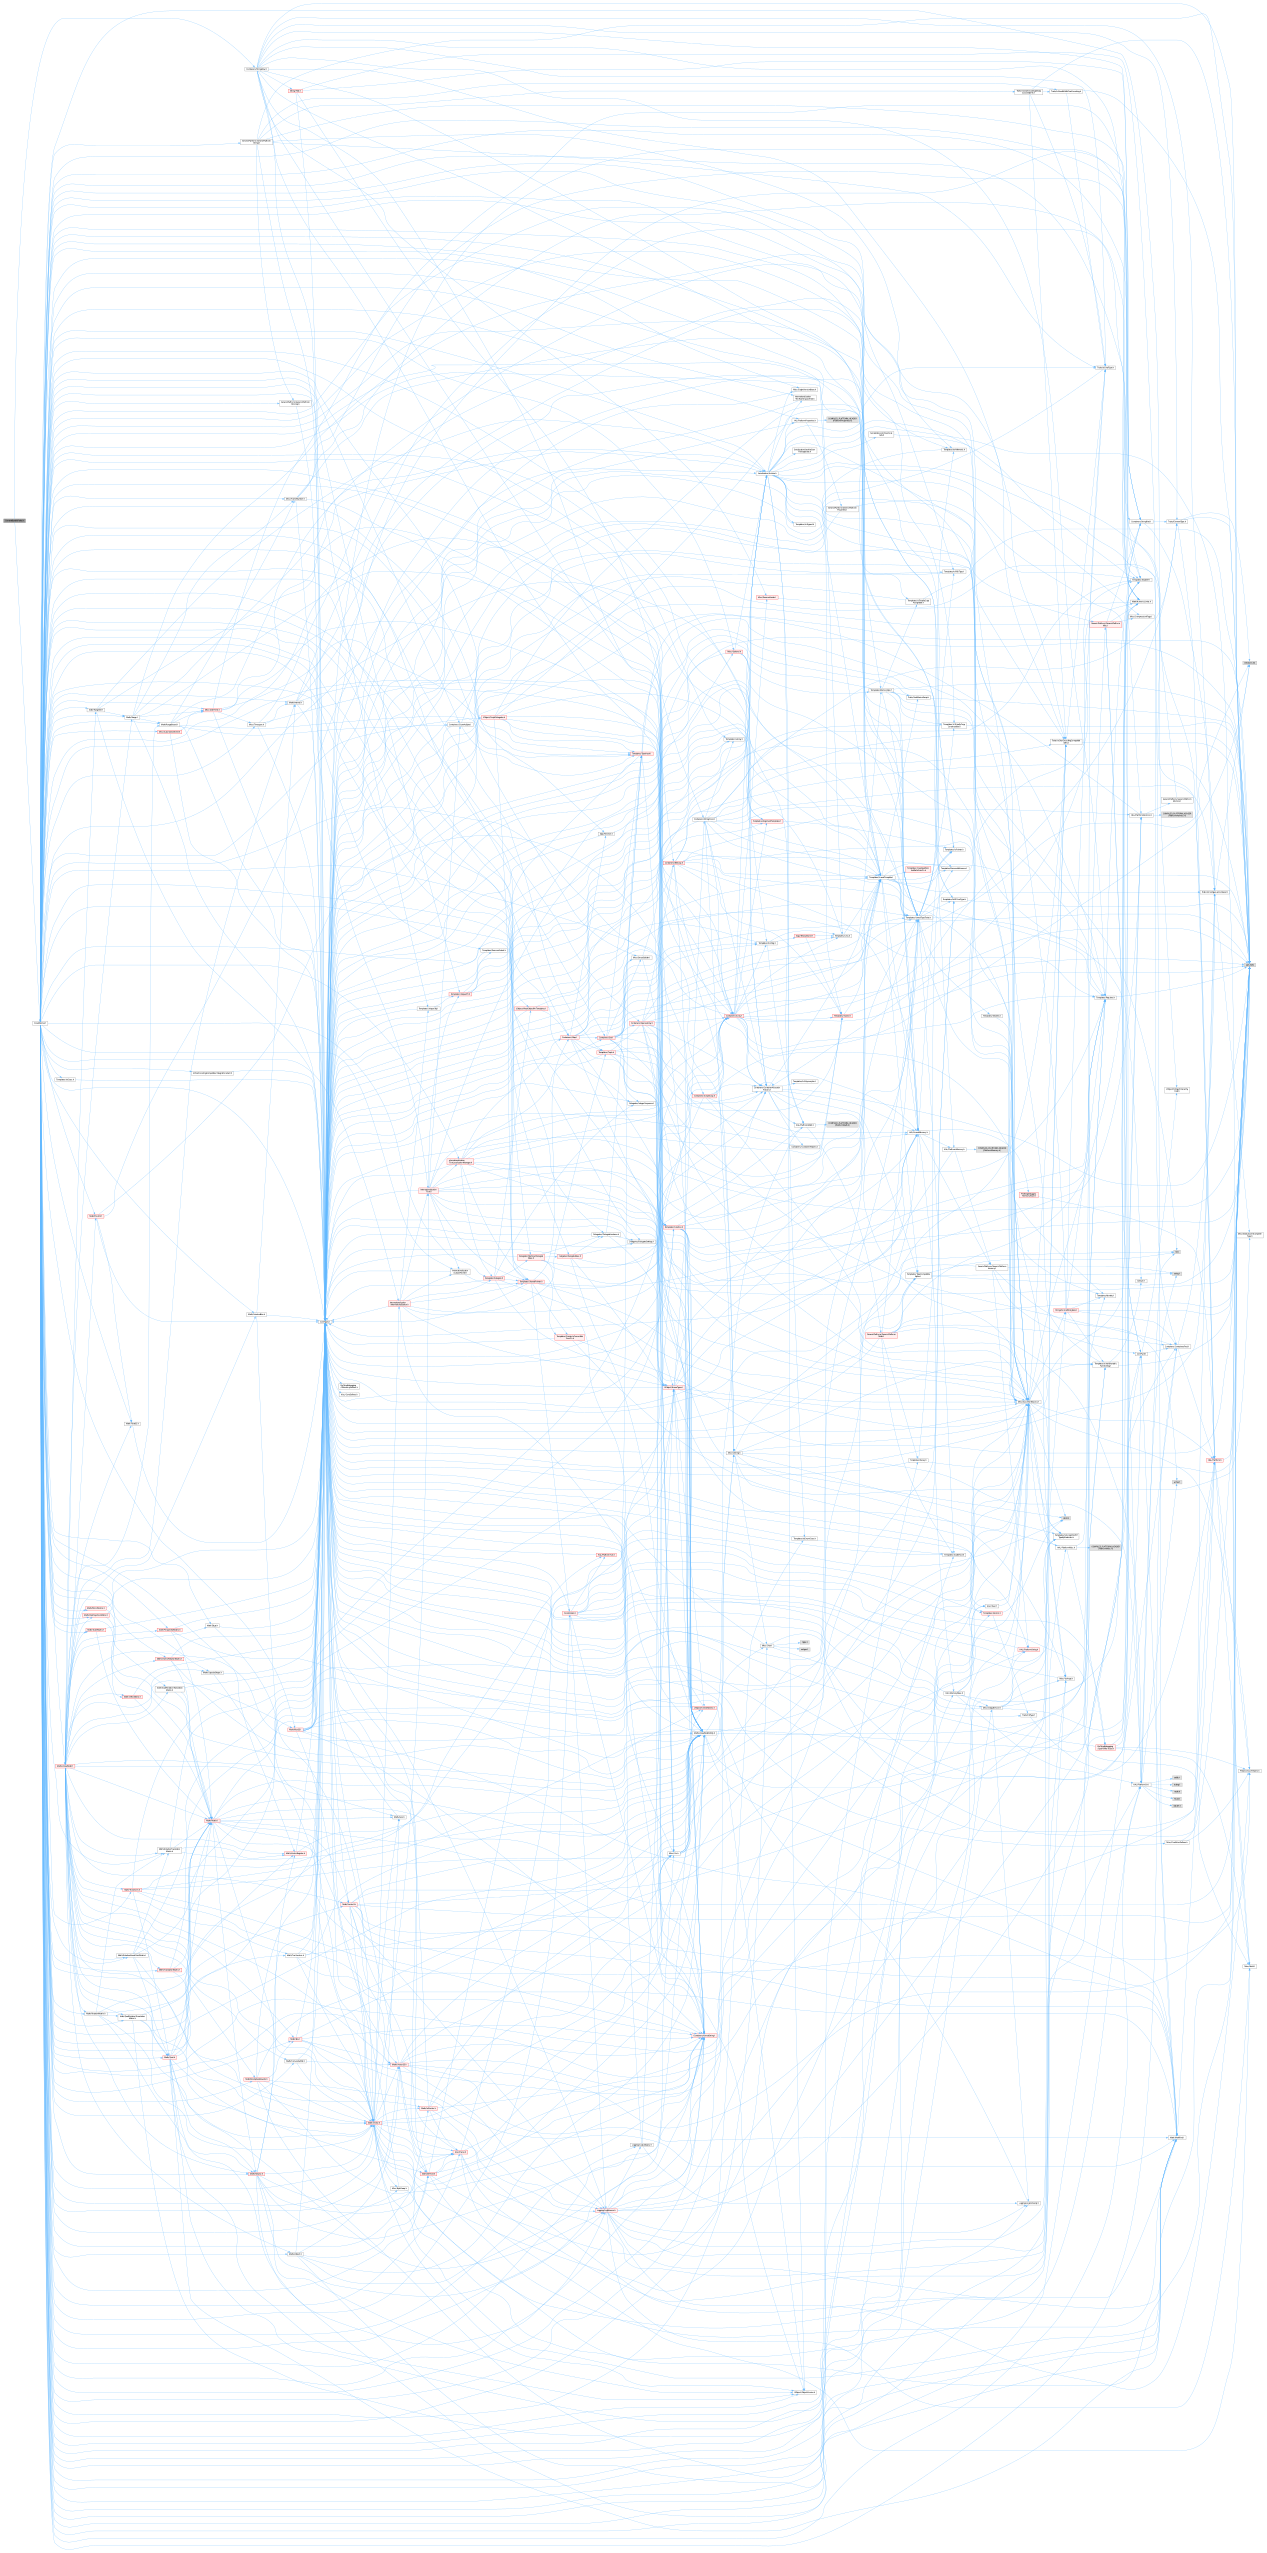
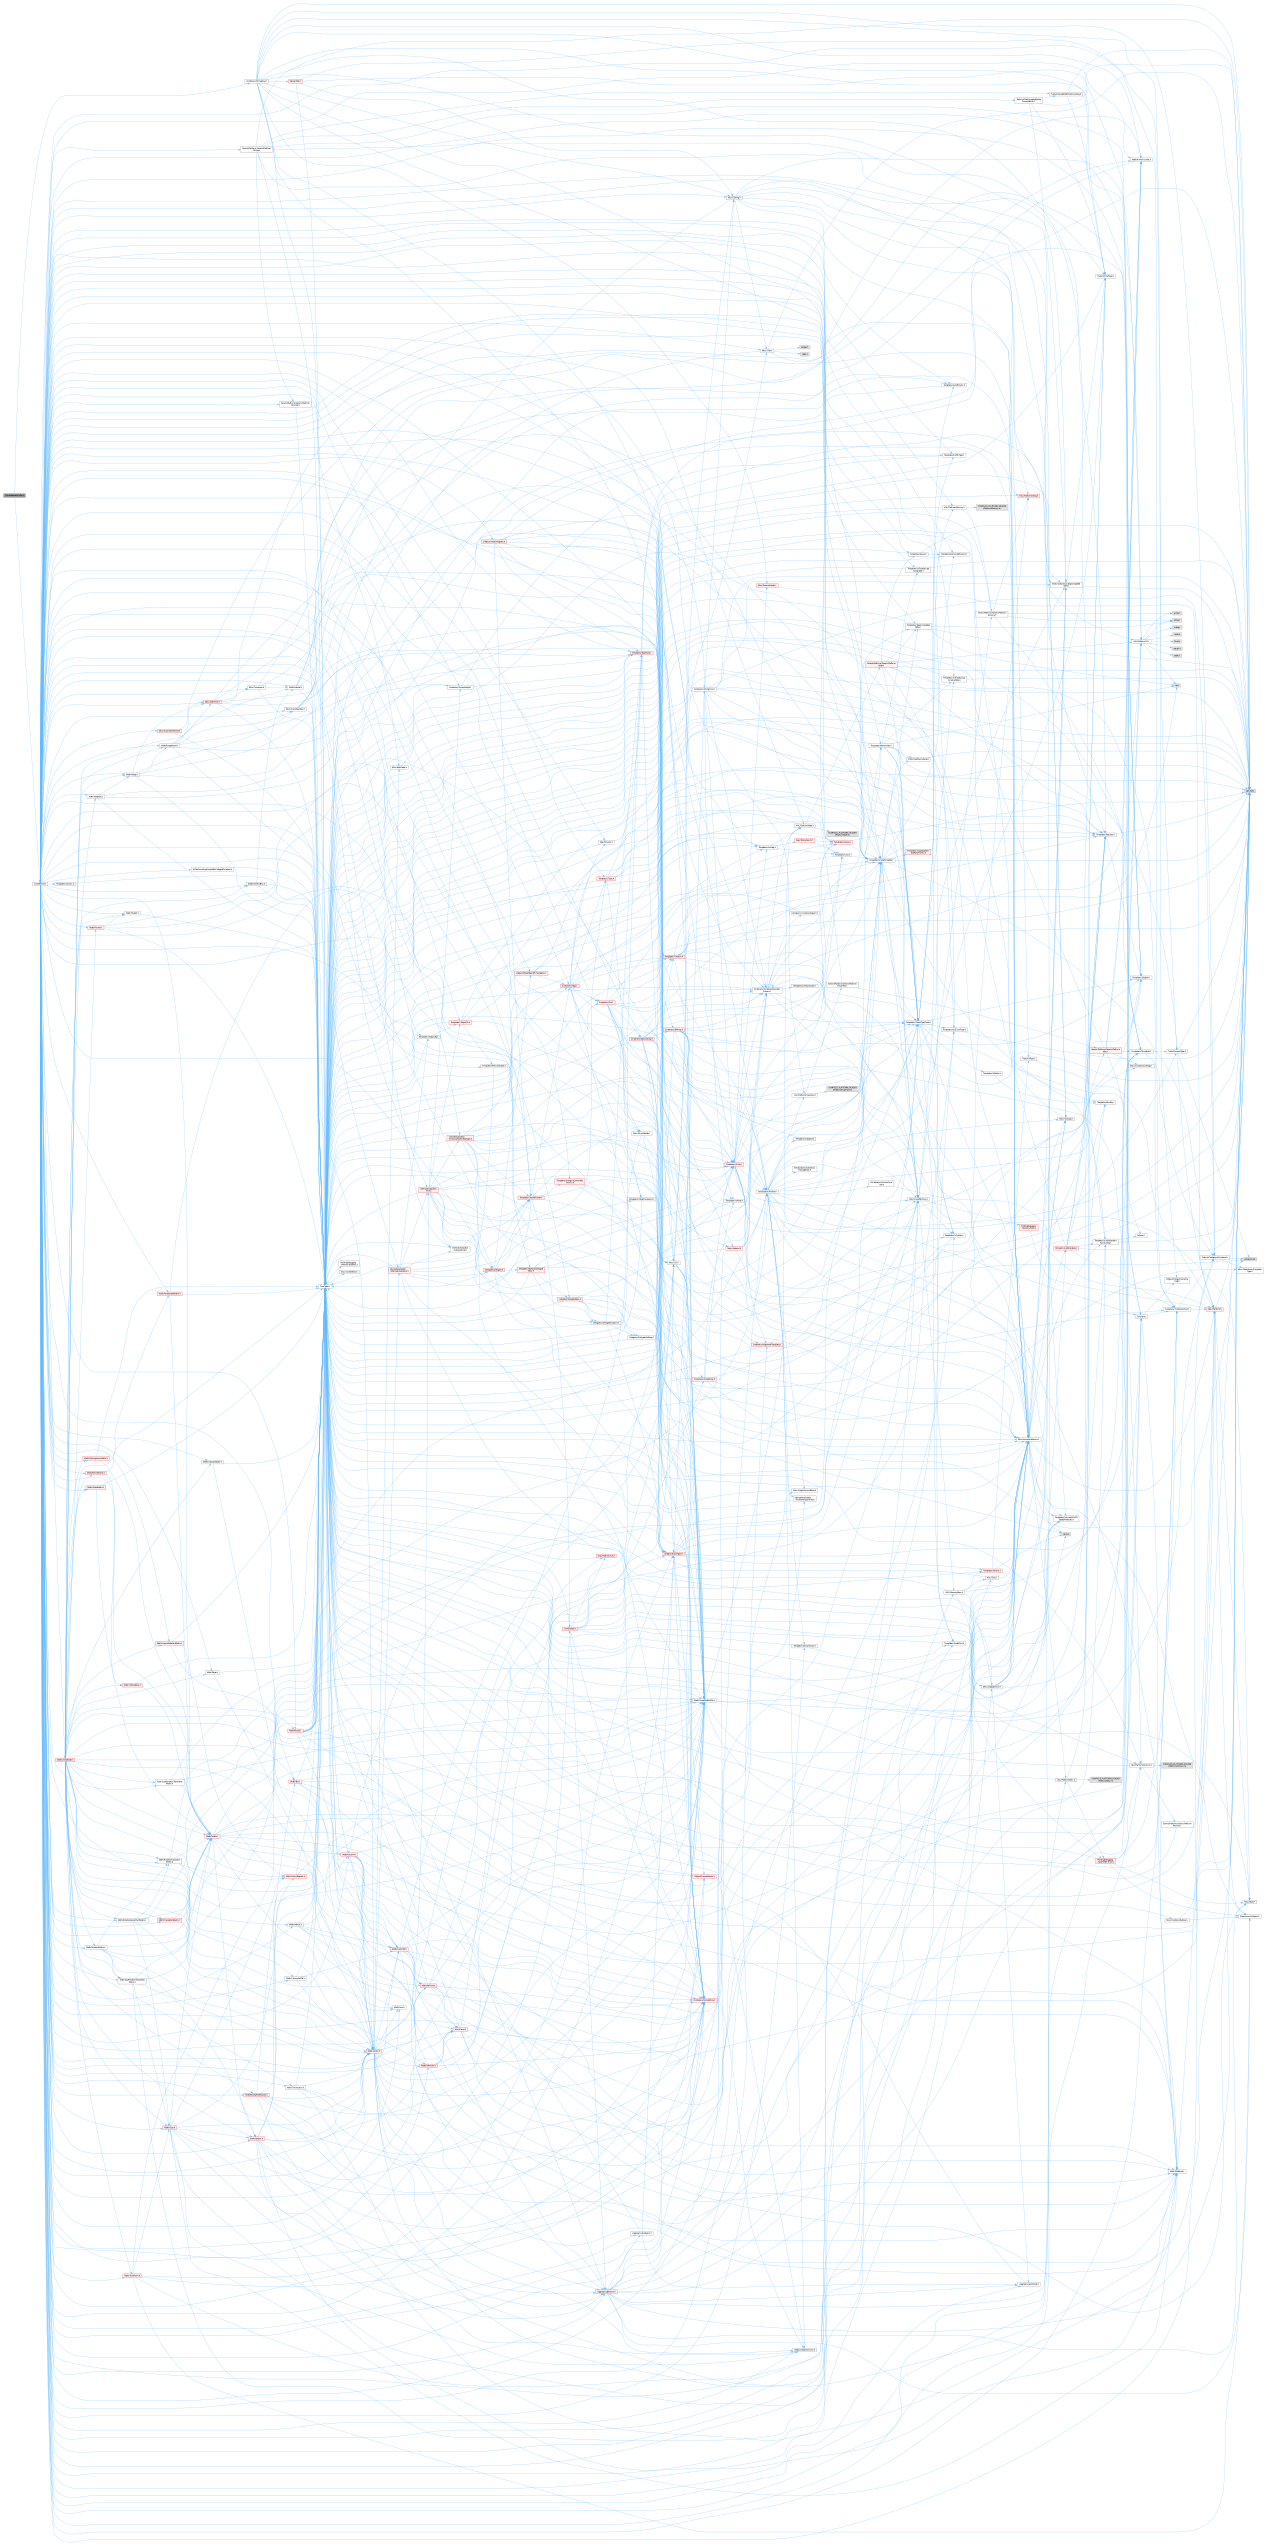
edge "Math/Range.h" -> "Containers/Array.h": now "Misc/DateTime.h" -> "Containers/Array.h"
edge "Math/Transform.h" -> "Math/MathFwd.h": removed
